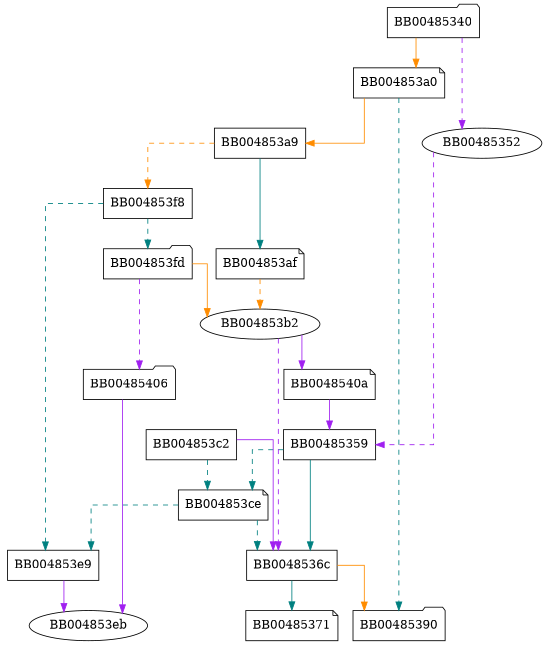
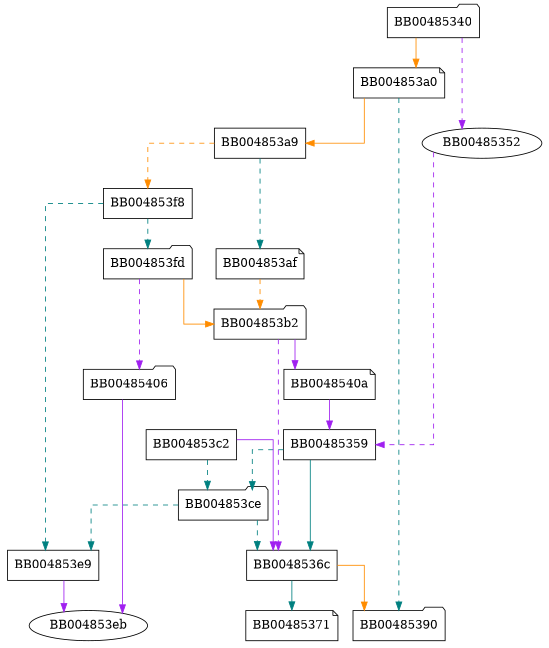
edge "BB004853a9" -> "BB004853af": style solid -> dashed
node "BB004853b2": shape ellipse -> folder
node "BB004853ce": shape note -> folder
